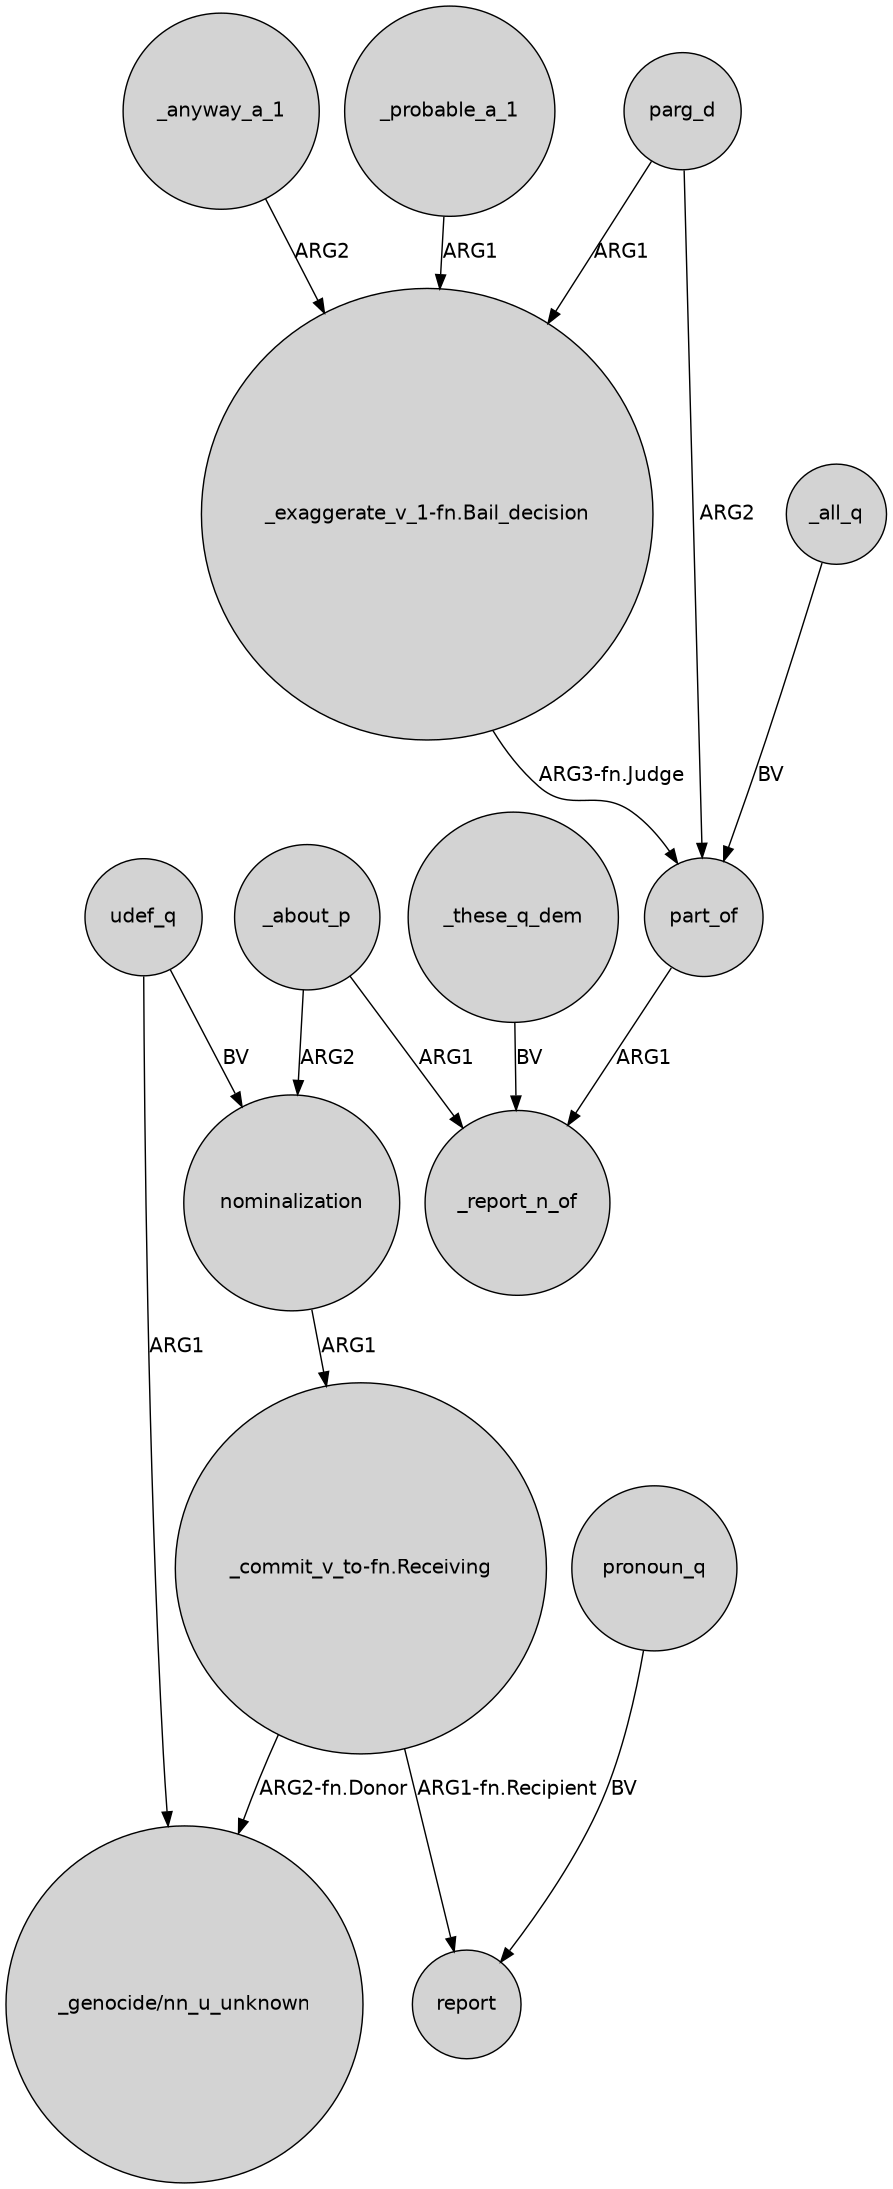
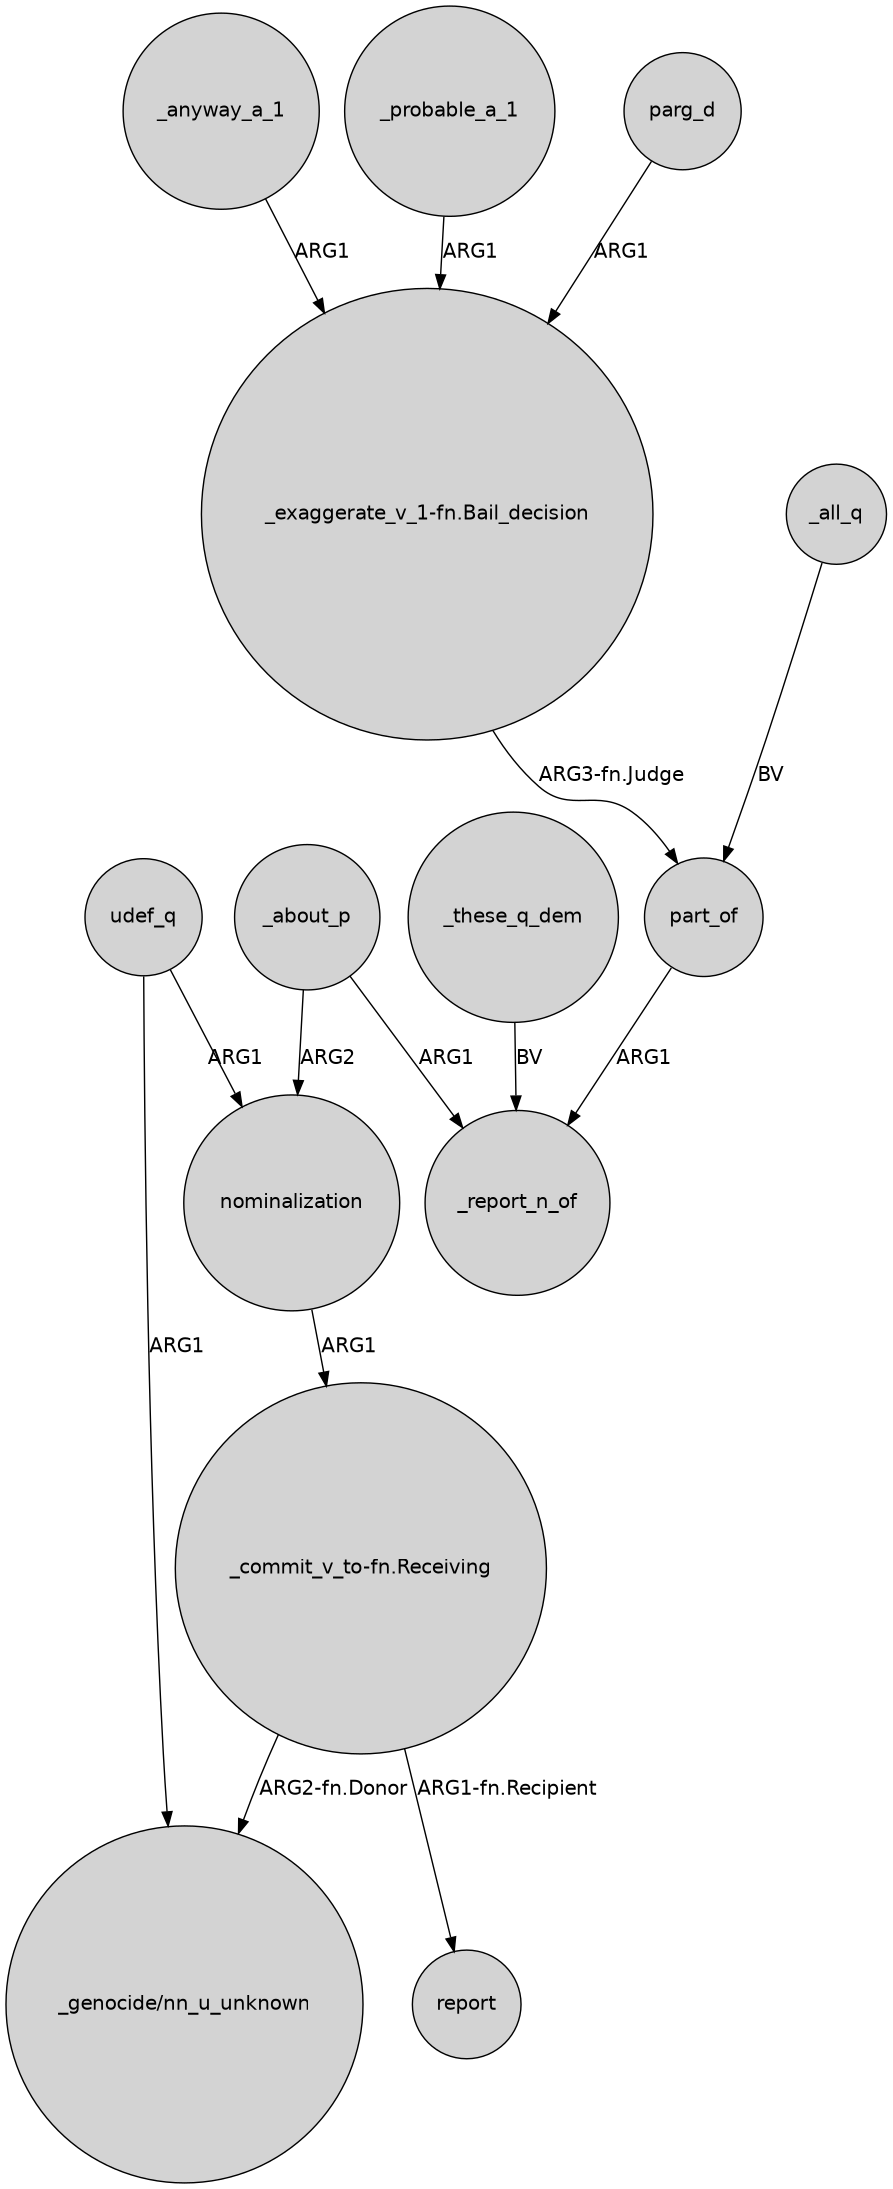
edge "_anyway_a_1" -> "_exaggerate_v_1-fn.Bail_decision": label "ARG2" -> "ARG1"
edge "parg_d" -> "part_of": removed, label "ARG2"
edge "udef_q" -> "nominalization": label "BV" -> "ARG1"
node "pronoun_q": removed
